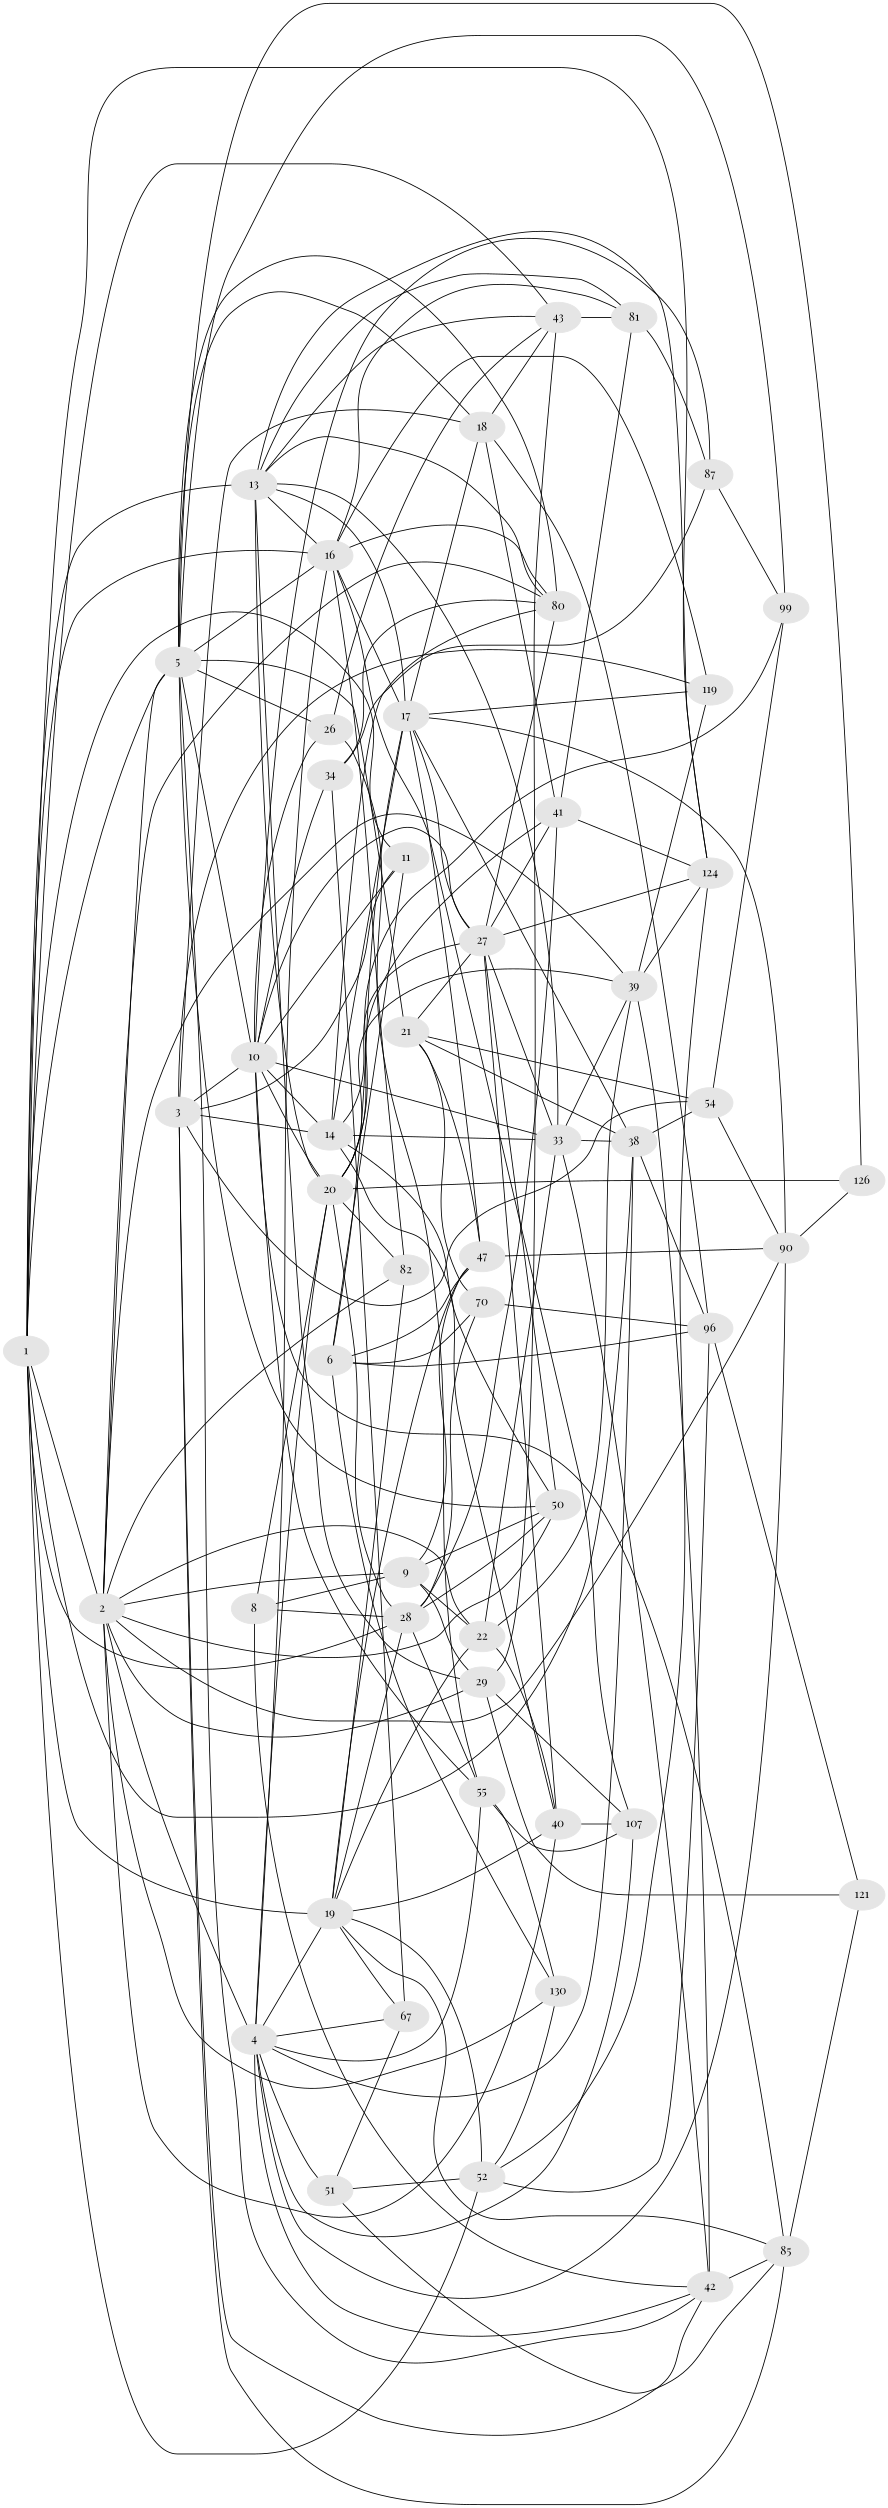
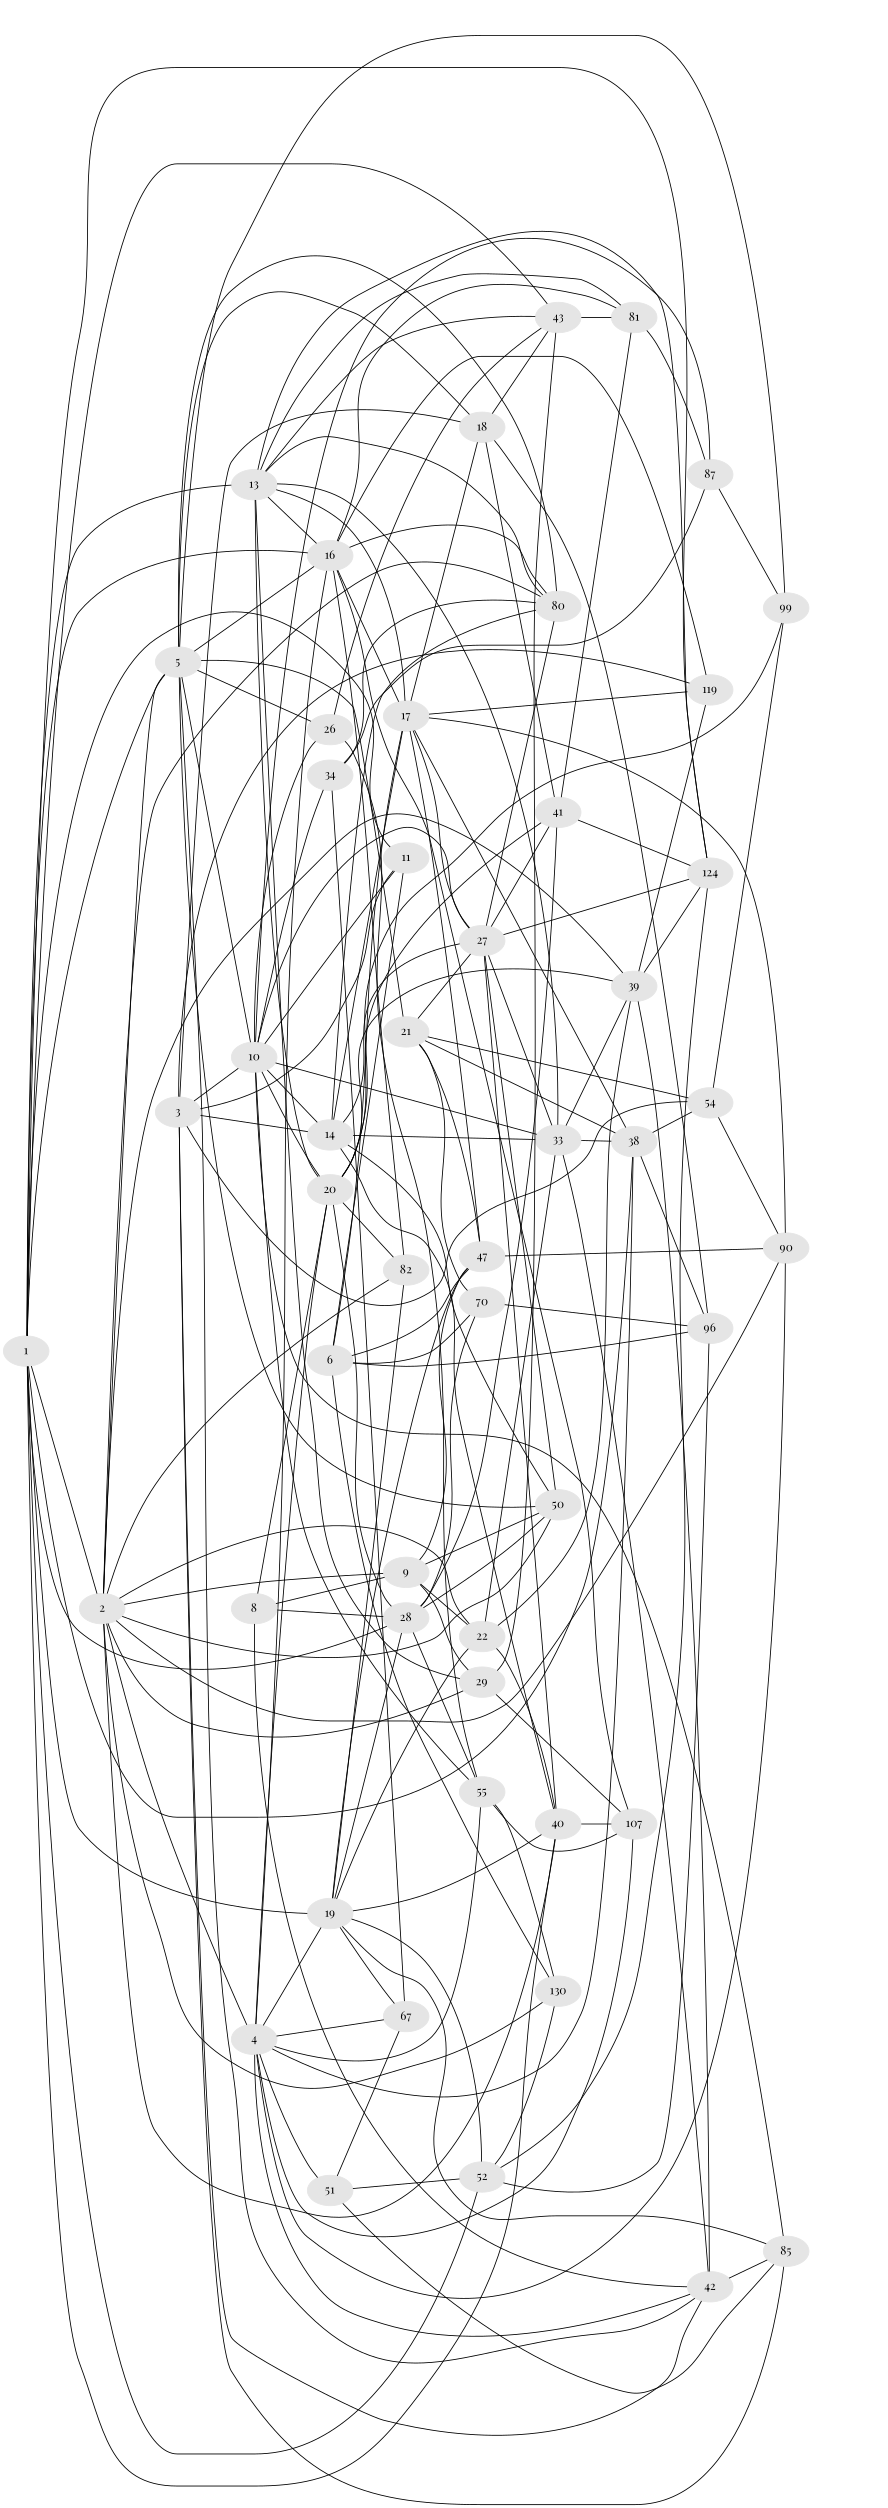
node "126": removed
node "121": removed
edge "1" -- "40": added
